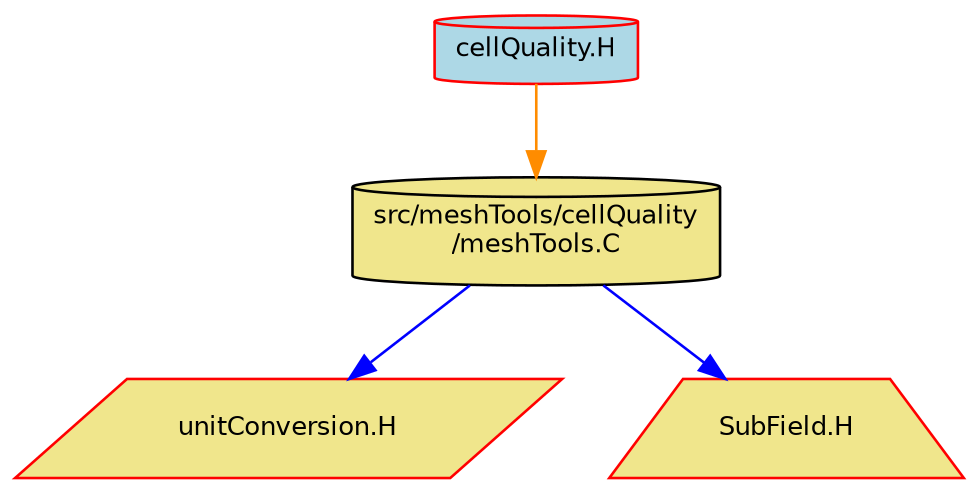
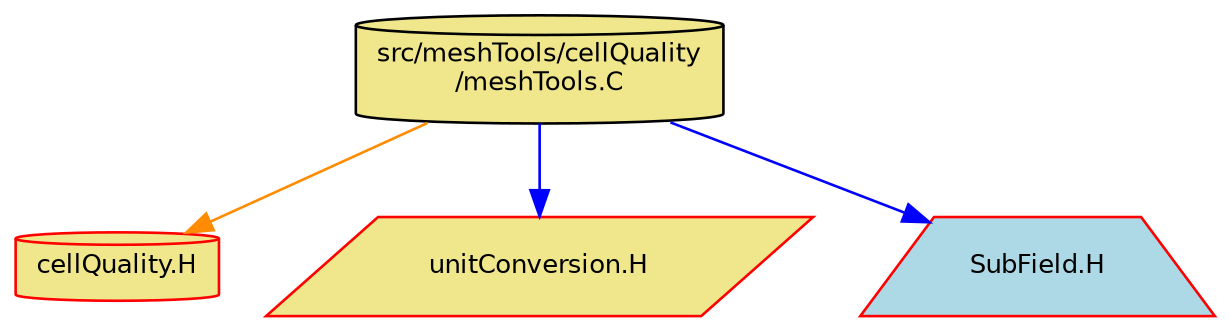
node "cellQuality.H": fillcolor lightblue -> khaki
edge "cellQuality.H" -> "src/meshTools/cellQuality /meshTools.C": reversed
node "SubField.H": fillcolor khaki -> lightblue
